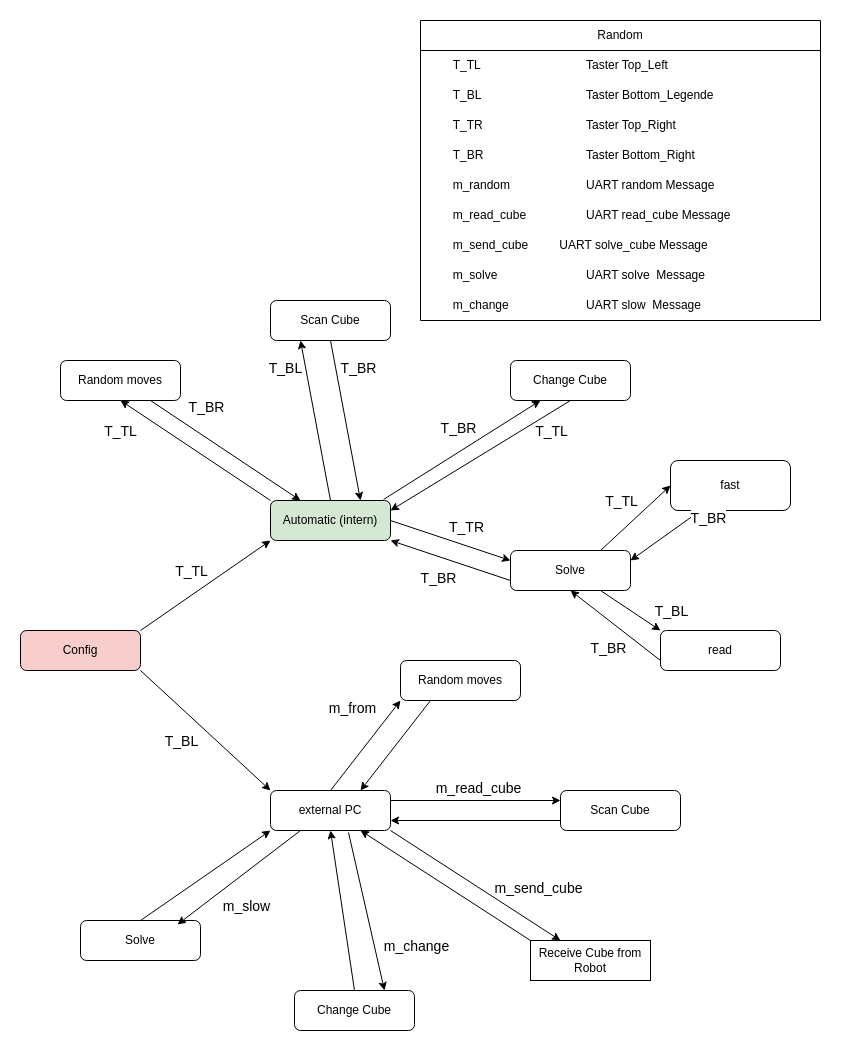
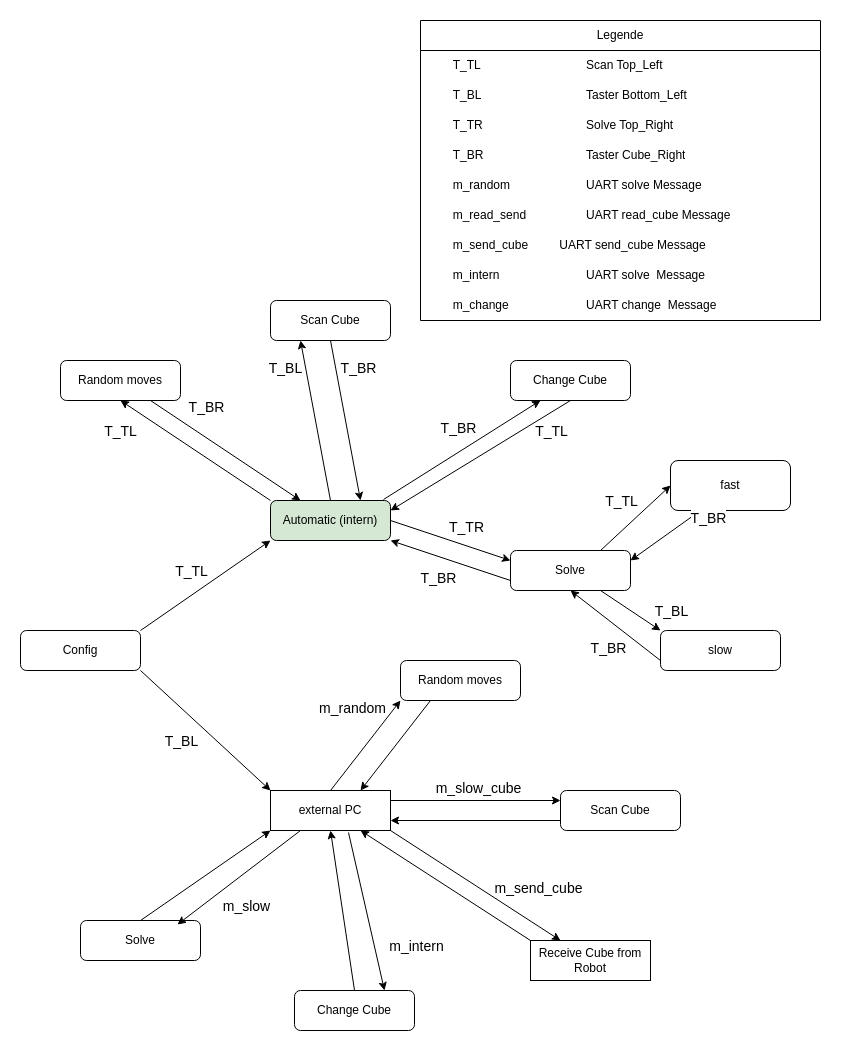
node "Random": label "Random" -> "Legende"
node "T_TL Taster Top_Left": label "T_TL Taster Top_Left" -> "T_TL Scan Top_Left"
node "T_BL Taster Bottom_Legende": label "T_BL Taster Bottom_Legende" -> "T_BL Taster Bottom_Left"
node "T_TR Taster Top_Right": label "T_TR Taster Top_Right" -> "T_TR Solve Top_Right"
node "T_BR Taster Bottom_Right": label "T_BR Taster Bottom_Right" -> "T_BR Taster Cube_Right"
node "m_random UART random Message": label "m_random UART random Message" -> "m_random UART solve Message"
node "m_read_cube UART read_cube Message": label "m_read_cube UART read_cube Message" -> "m_read_send UART read_cube Message"
node "m_send_cube UART solve_cube Message": label "m_send_cube UART solve_cube Message" -> "m_send_cube UART send_cube Message"
node "m_solve UART solve Message": label "m_solve UART solve Message" -> "m_intern UART solve Message"
node "m_change UART slow Message": label "m_change UART slow Message" -> "m_change UART change Message"
node "Config": fillcolor #f8cecc -> #ffffff
node "read": label "read" -> "slow"
node "m_from": label "m_from" -> "m_random"
node "m_read_cube": label "m_read_cube" -> "m_slow_cube"
node "external PC": shape rounded rectangle -> rectangle
node "m_change": label "m_change" -> "m_intern"
